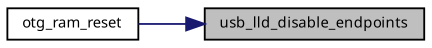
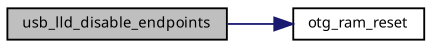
edge "otg_ram_reset" -> "usb_lld_disable_endpoints": reversed
